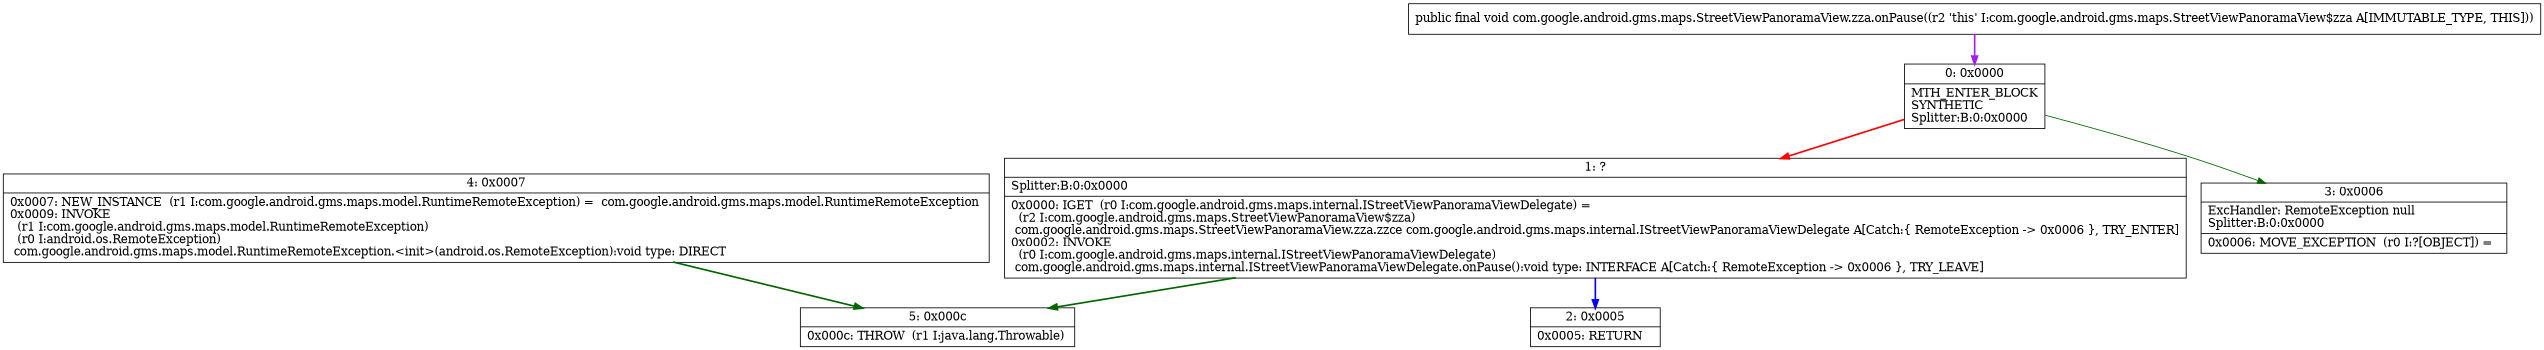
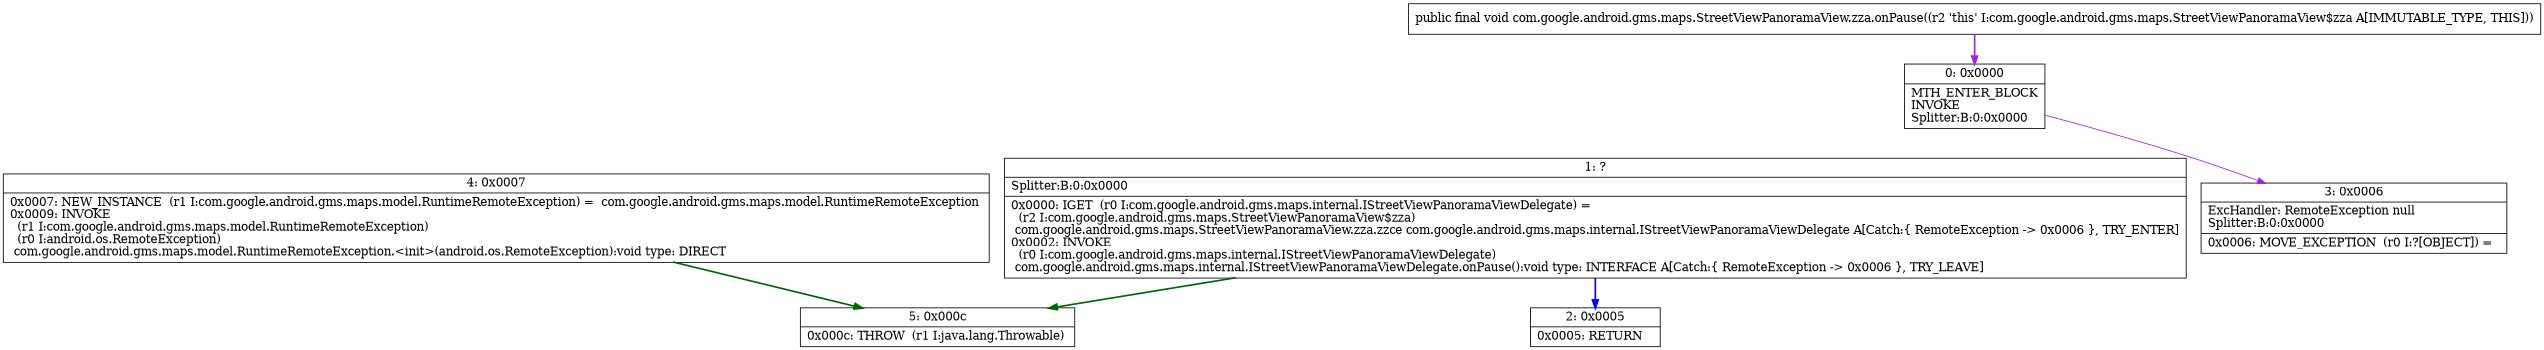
node "0: 0x0000": text "SYNTHETIC" -> "INVOKE"
edge "0: 0x0000" -> "1: ?": removed
edge "0: 0x0000" -> "3: 0x0006": color darkgreen -> purple
